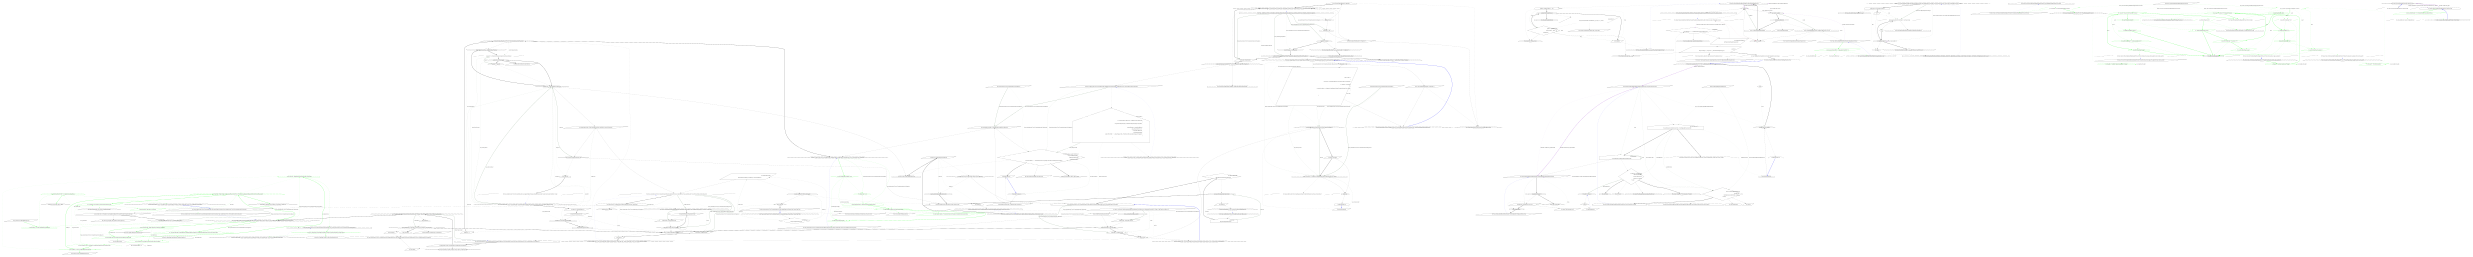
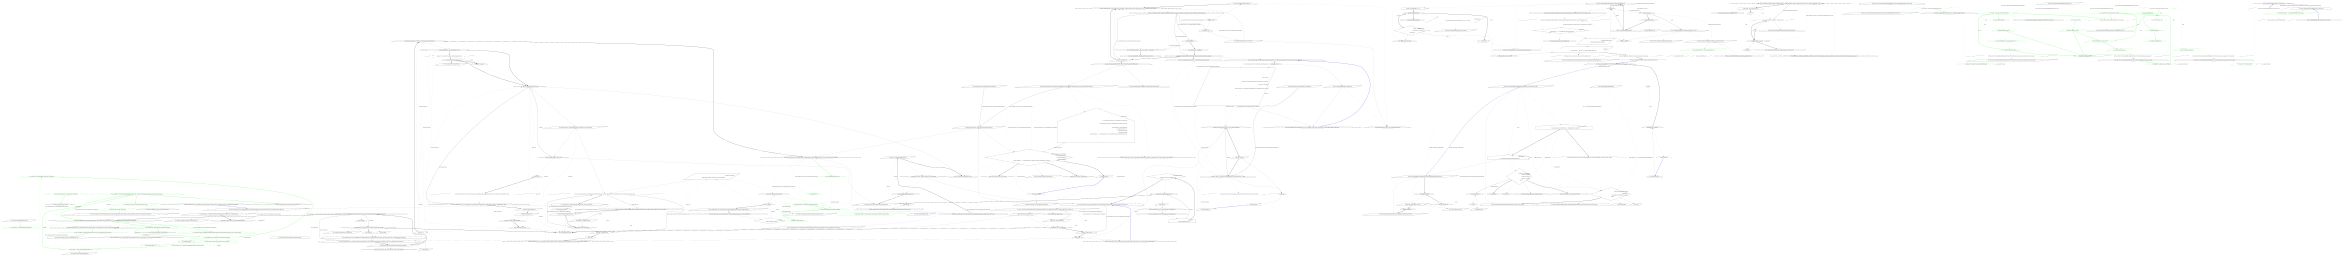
node "Entry Nancy.NancyContext.ToFullPath(string)": added
